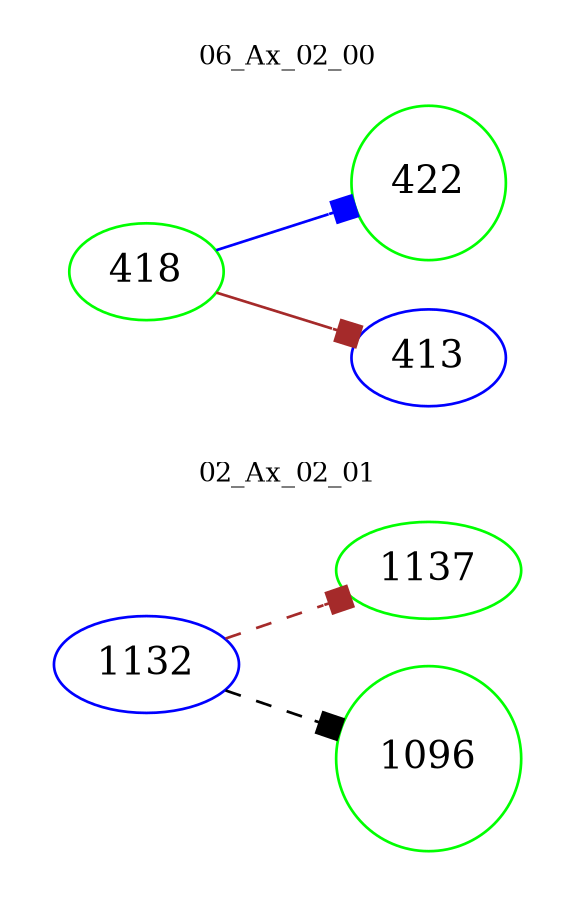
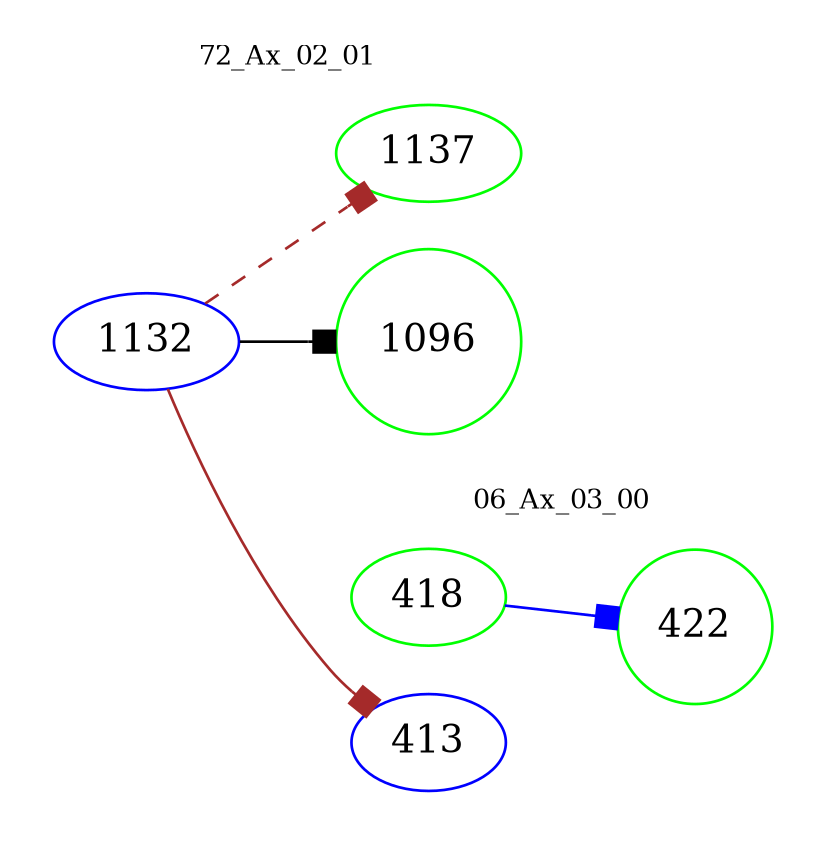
cluster "06_Ax_02_00": label "06_Ax_02_00" -> "06_Ax_03_00"
edge "418" -> "413": now "1132" -> "413"
cluster "02_Ax_02_01": label "02_Ax_02_01" -> "72_Ax_02_01"
edge "1132" -> "1096": style dashed -> solid
